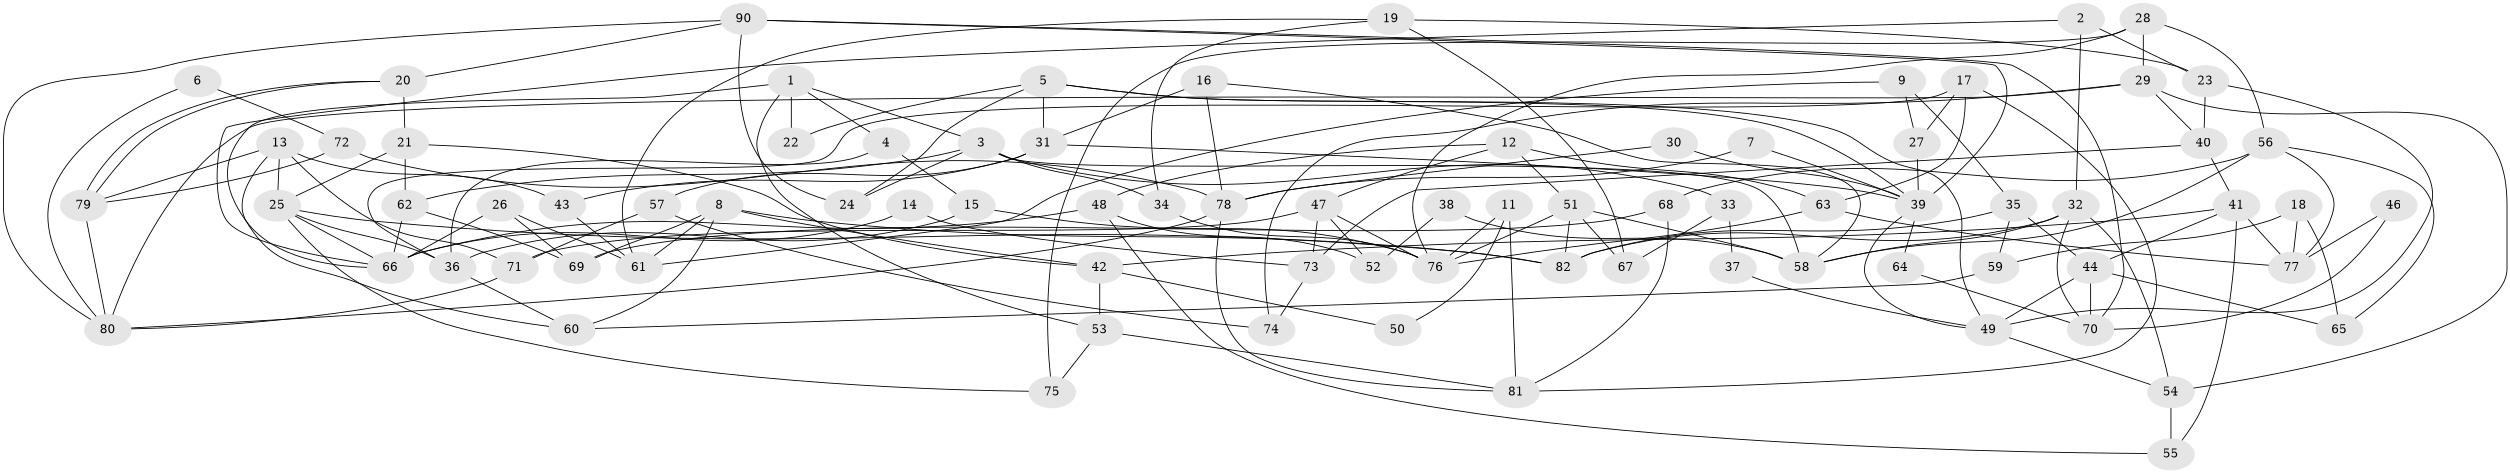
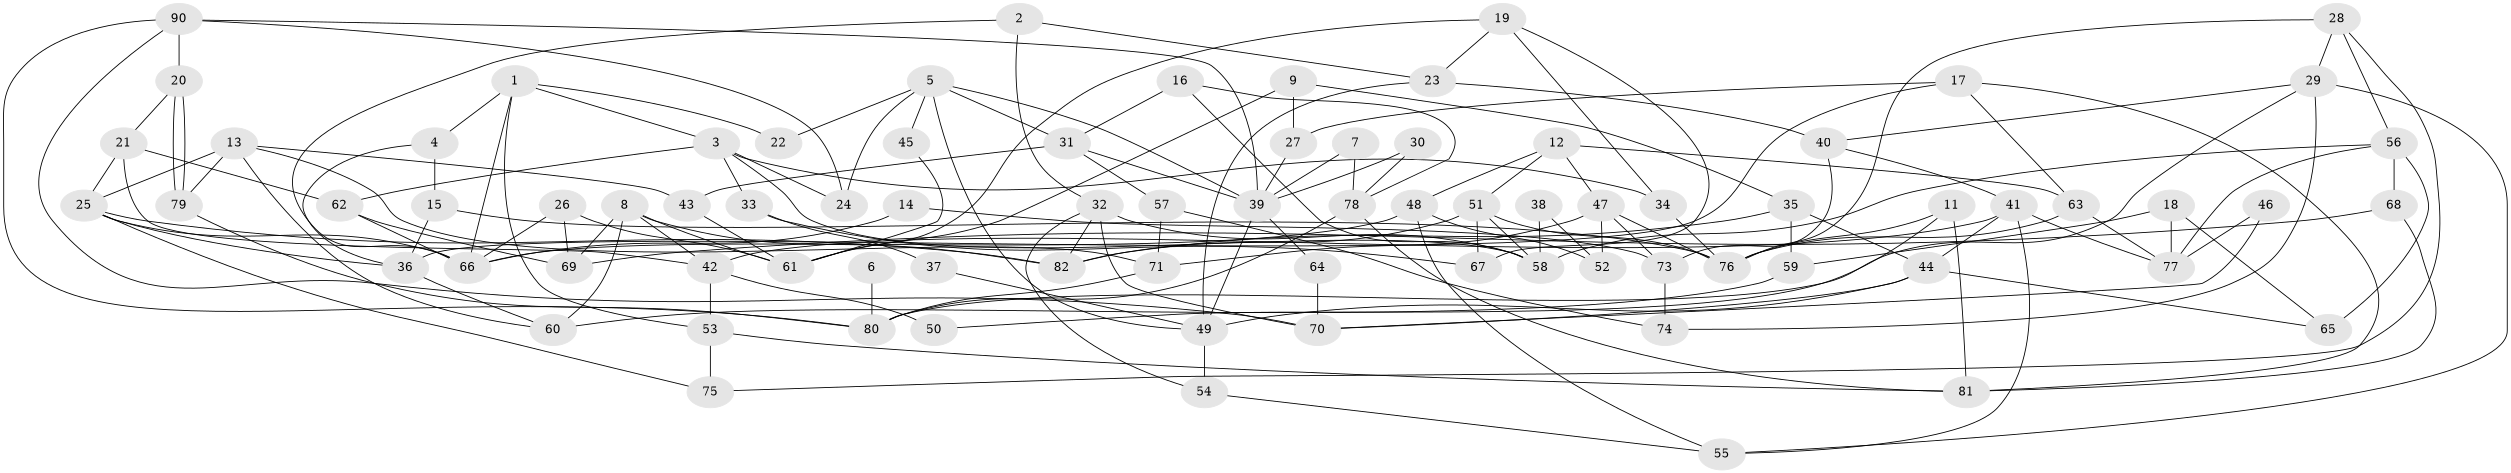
node "72": removed
node "45": added
edge "29" -- "54": now "29" -- "55"
